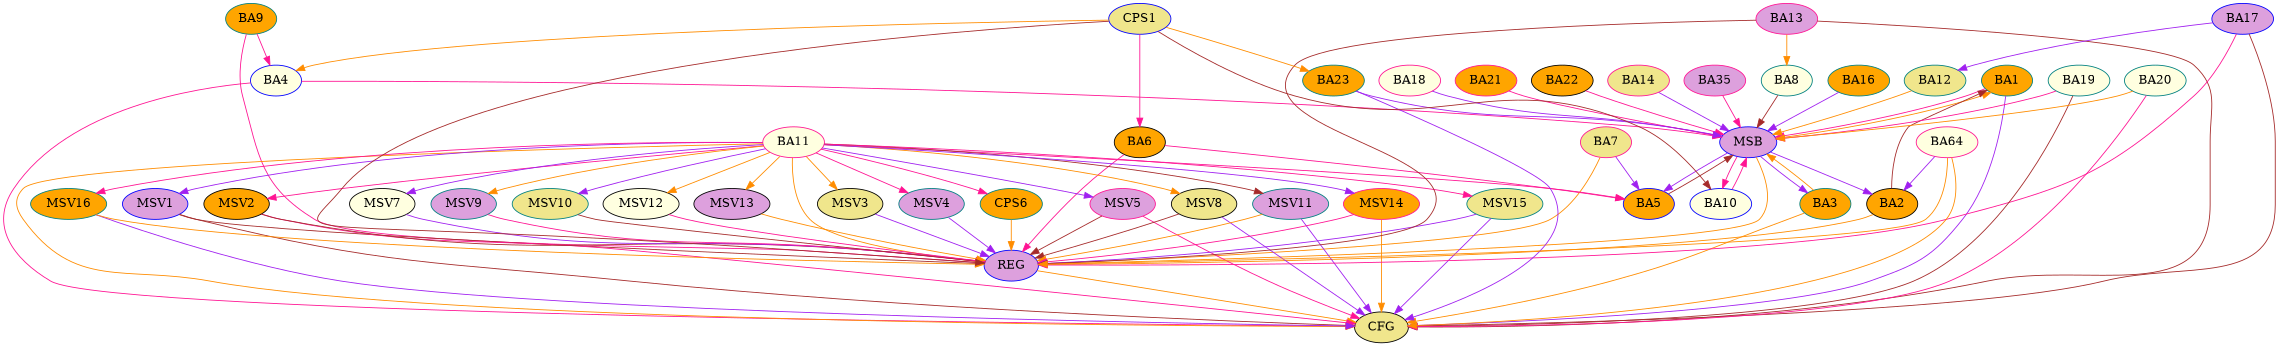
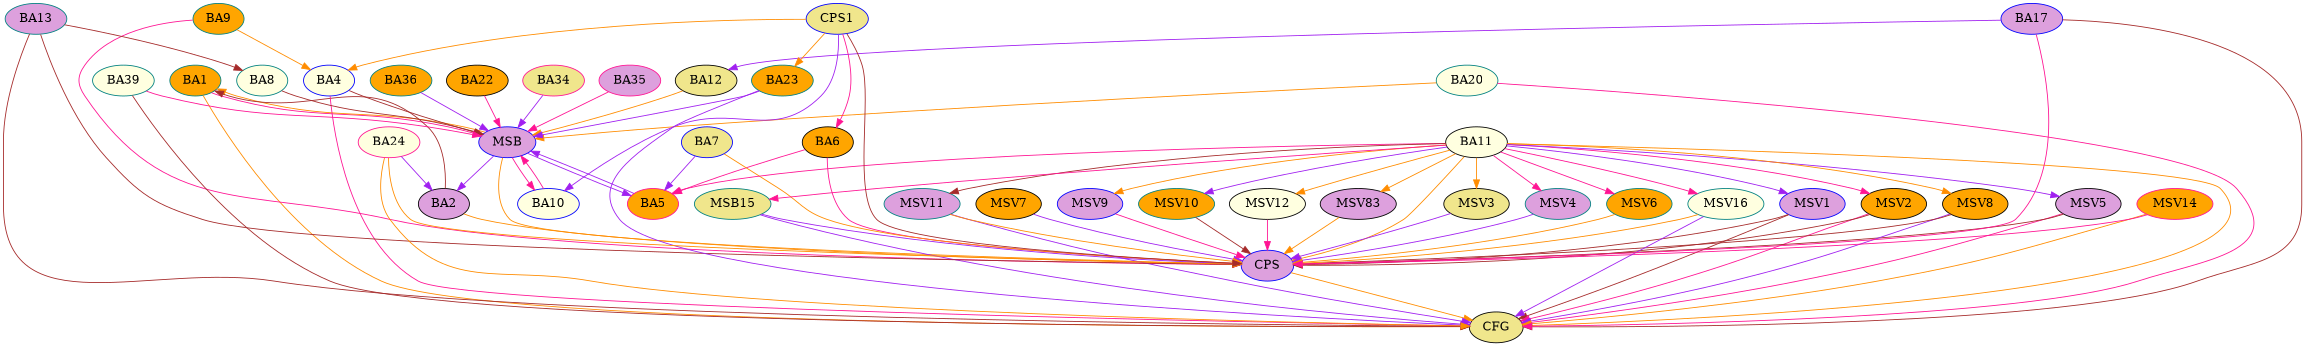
node "BA13": color deeppink -> teal
edge "BA13" -> "BA8": color darkorange -> brown
edge "BA9" -> "BA4": color deeppink -> darkorange
node "BA18": removed
node "BA21": removed
node "BA14": label "BA14" -> "BA34"
node "BA16": label "BA16" -> "BA36"
node "BA12": color teal -> black
node "BA19": label "BA19" -> "BA39"
edge "BA4" -> "MSB": color deeppink -> brown
edge "CPS1" -> "BA10": color brown -> purple
node "BA11": color deeppink -> black
node "BA7": color deeppink -> blue
node "BA64": label "BA64" -> "BA24"
edge "BA11" -> "MSV7": removed
edge "BA11" -> "MSV14": removed
edge "BA5" -> "MSB": color brown -> purple
node "MSV16": fillcolor orange -> lightyellow
node "MSV7": fillcolor lightyellow -> orange
node "MSV9": color teal -> blue
node "MSV10": fillcolor khaki -> orange
node "MSV13": label "MSV13" -> "MSV83"
node "CPS6": label "CPS6" -> "MSV6"
node "MSV5": color deeppink -> black
node "MSV8": fillcolor khaki -> orange
node "MSV15": label "MSV15" -> "MSB15"
node "BA5": color blue -> deeppink
node "BA3": removed
node "BA2": fillcolor orange -> plum
node "REG": label "REG" -> "CPS"
edge "BA1" -> "CFG": color purple -> darkorange
